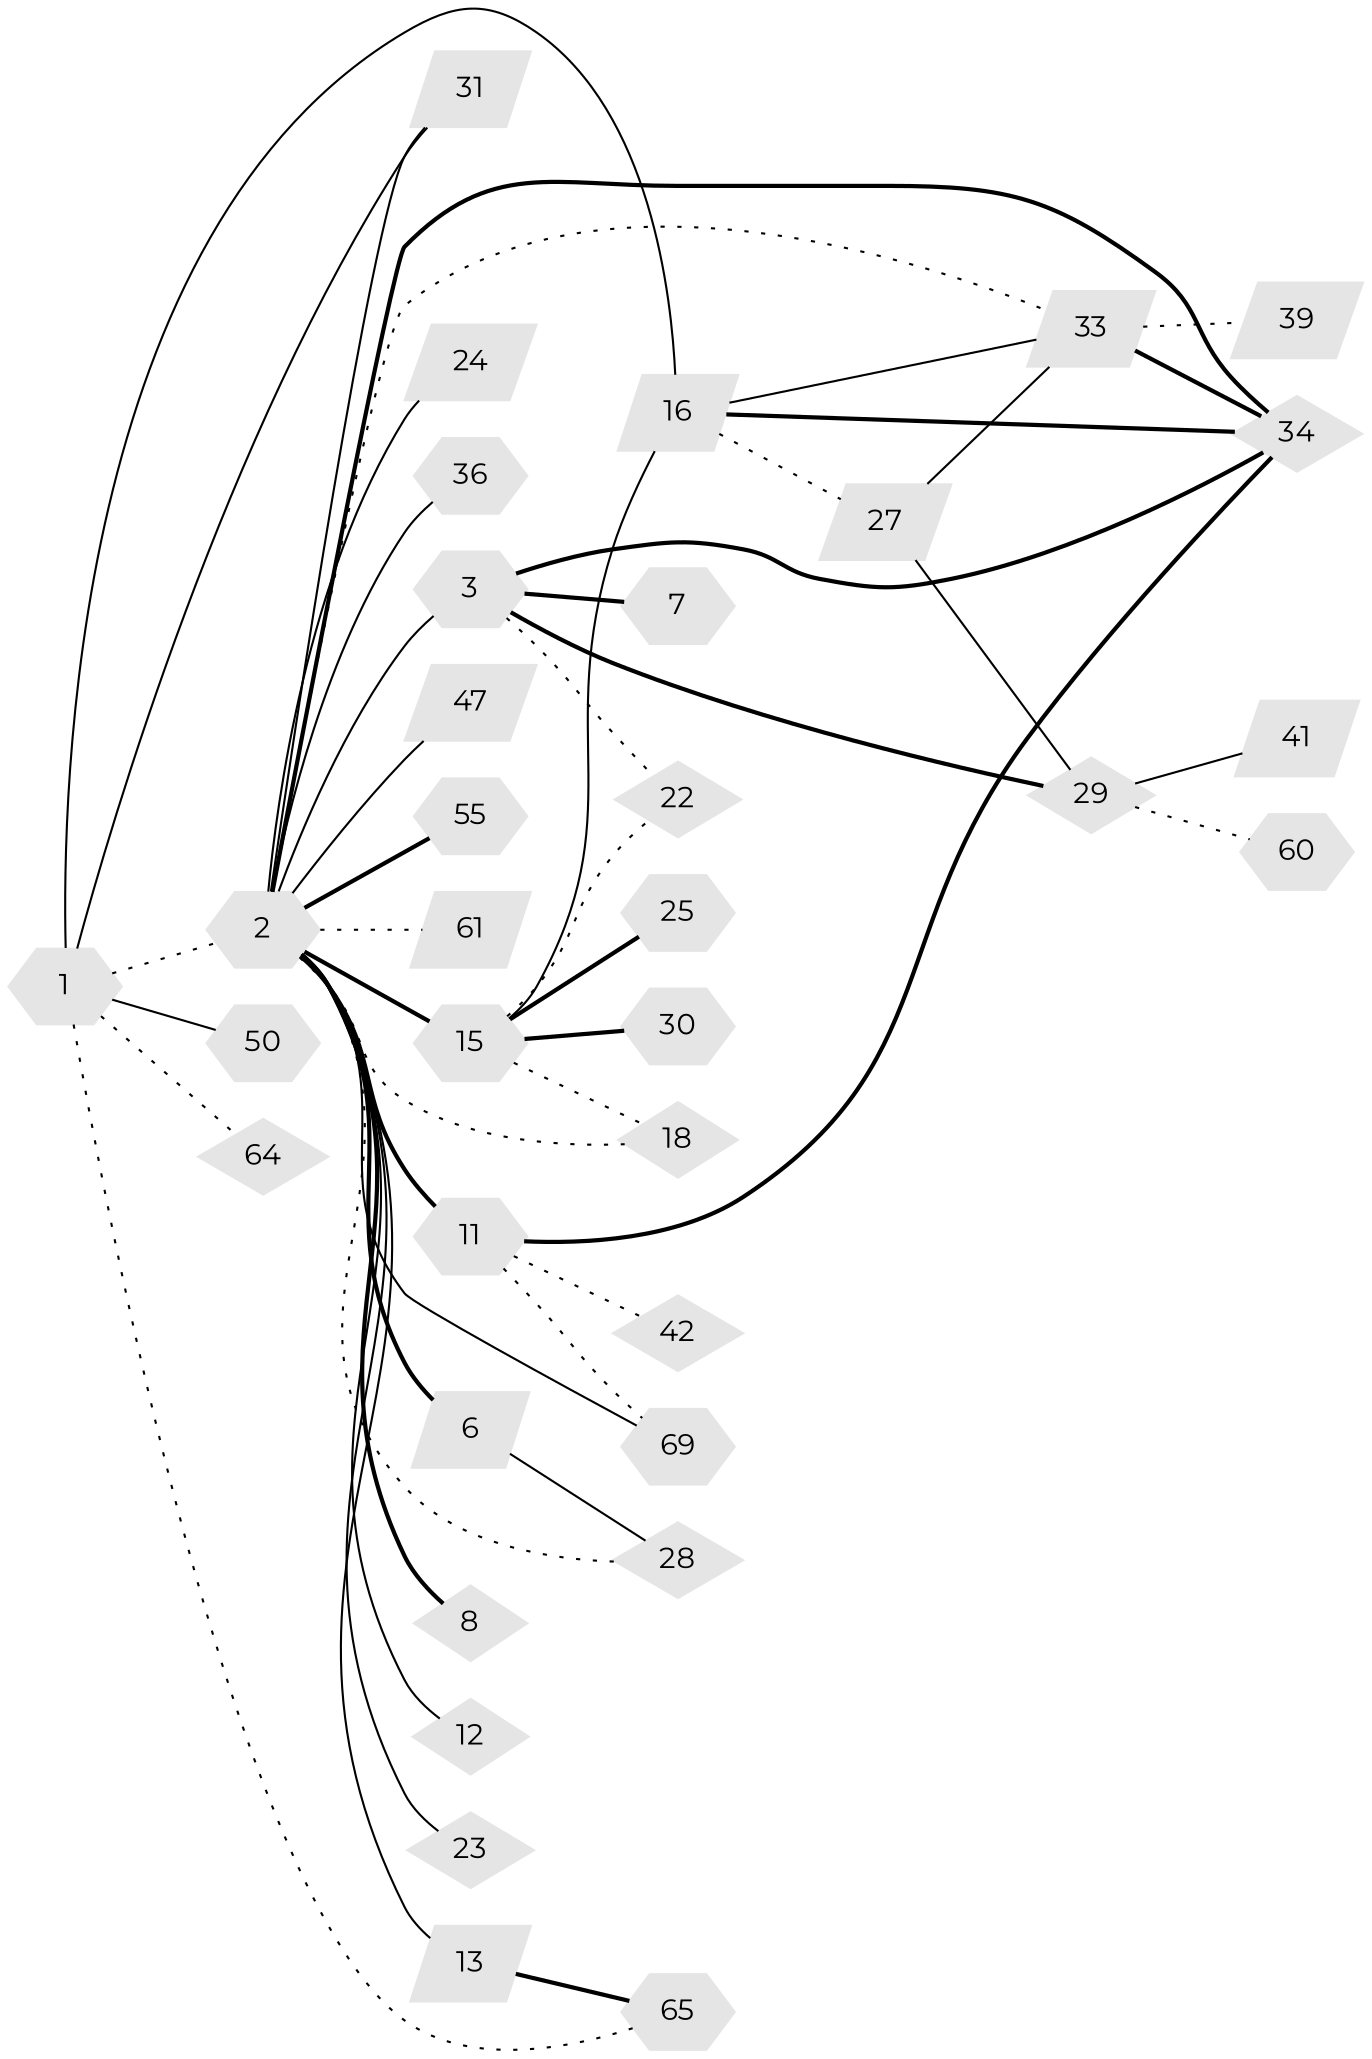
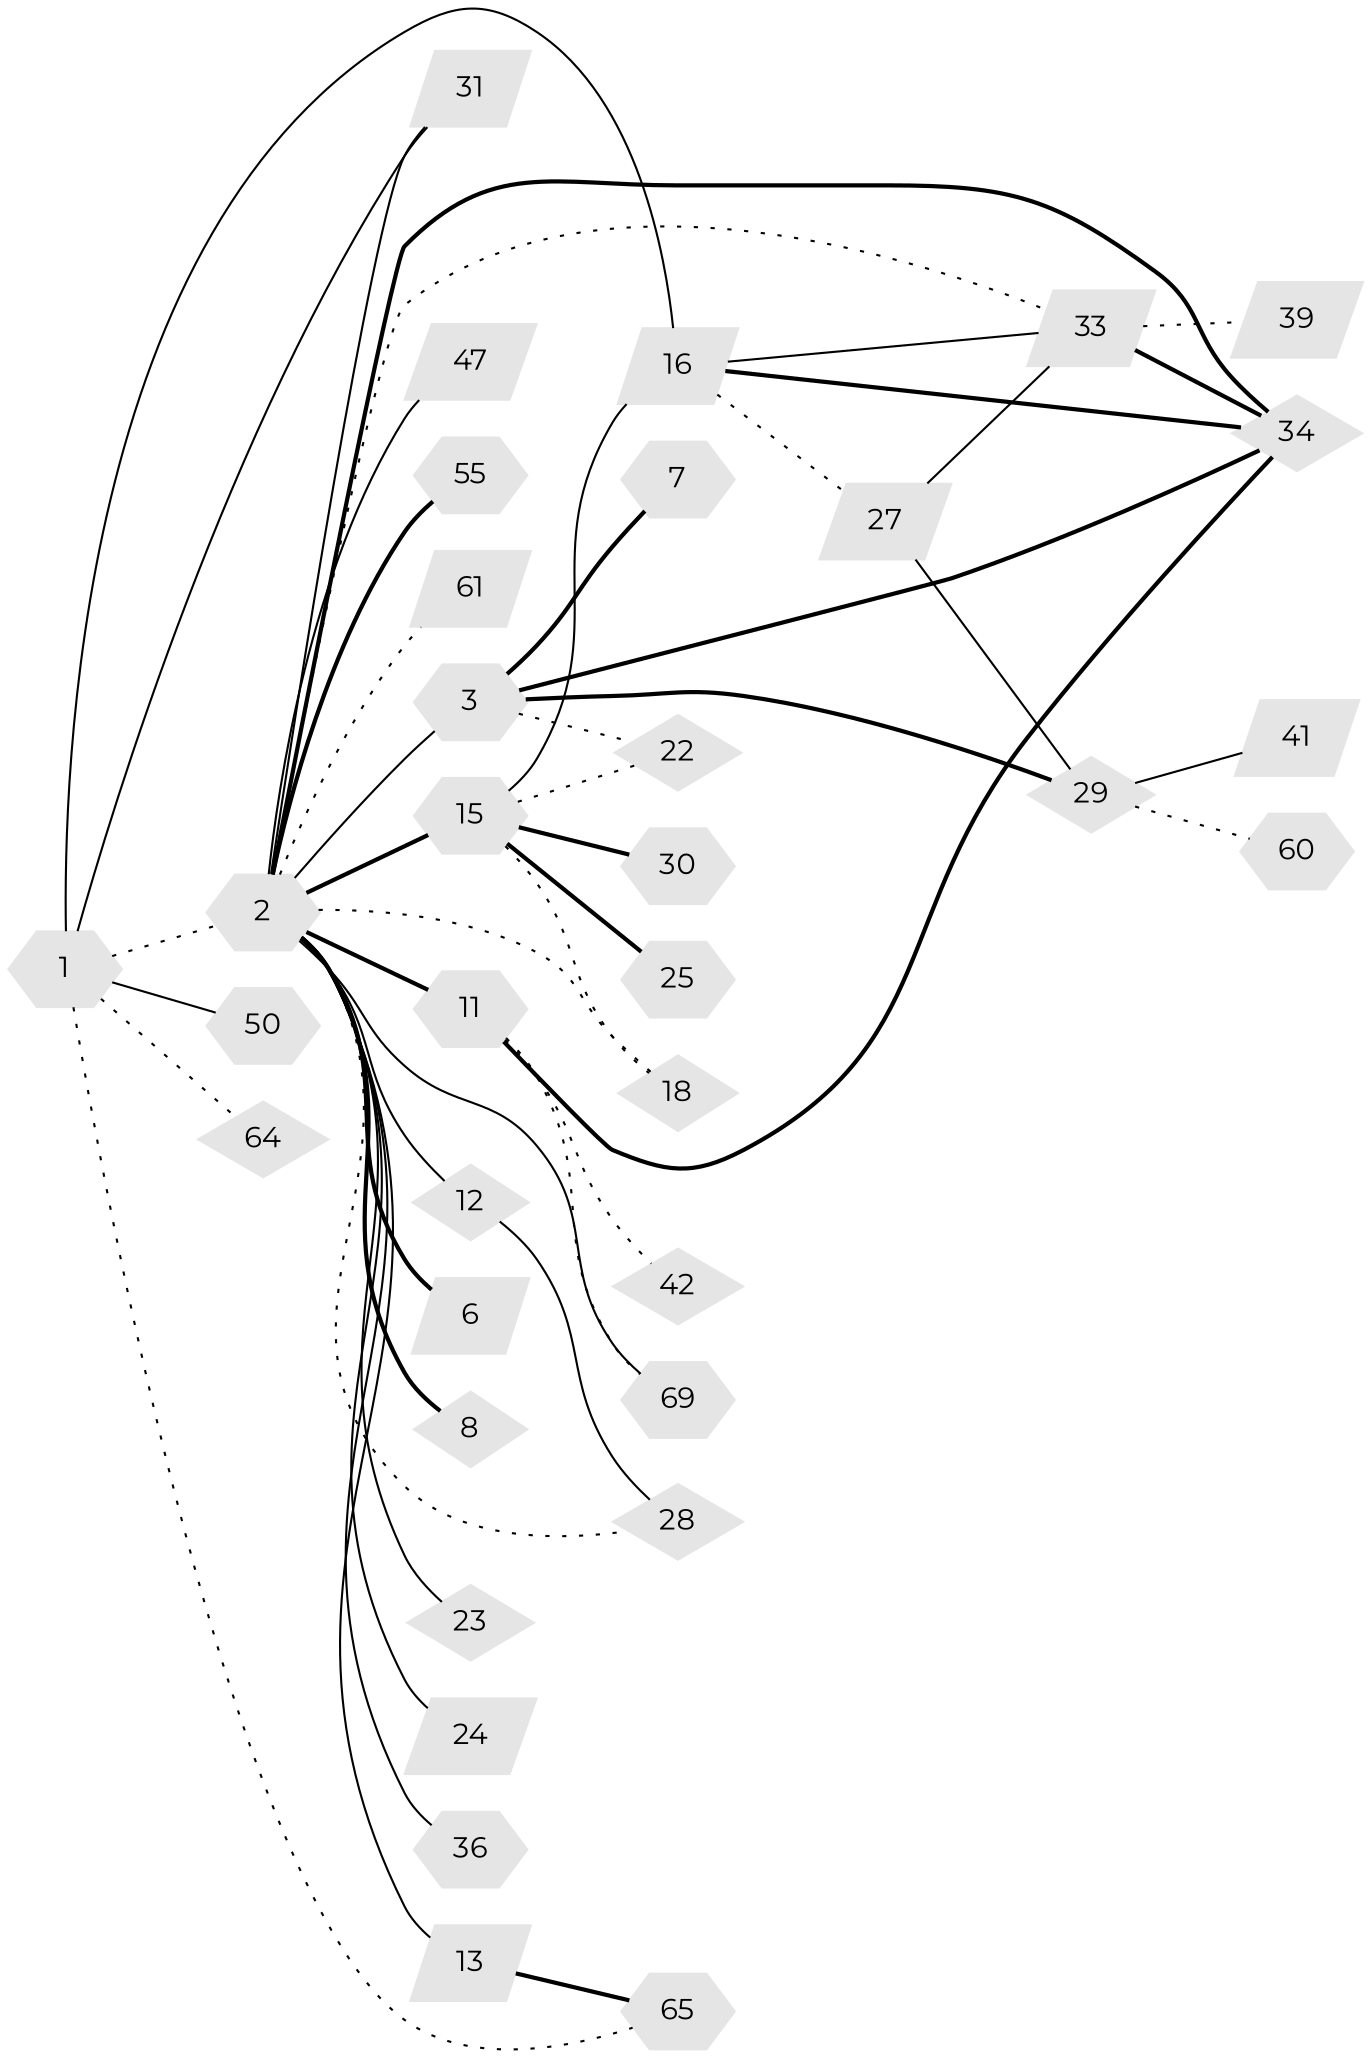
edge "6" -- "28": now "12" -- "28"
